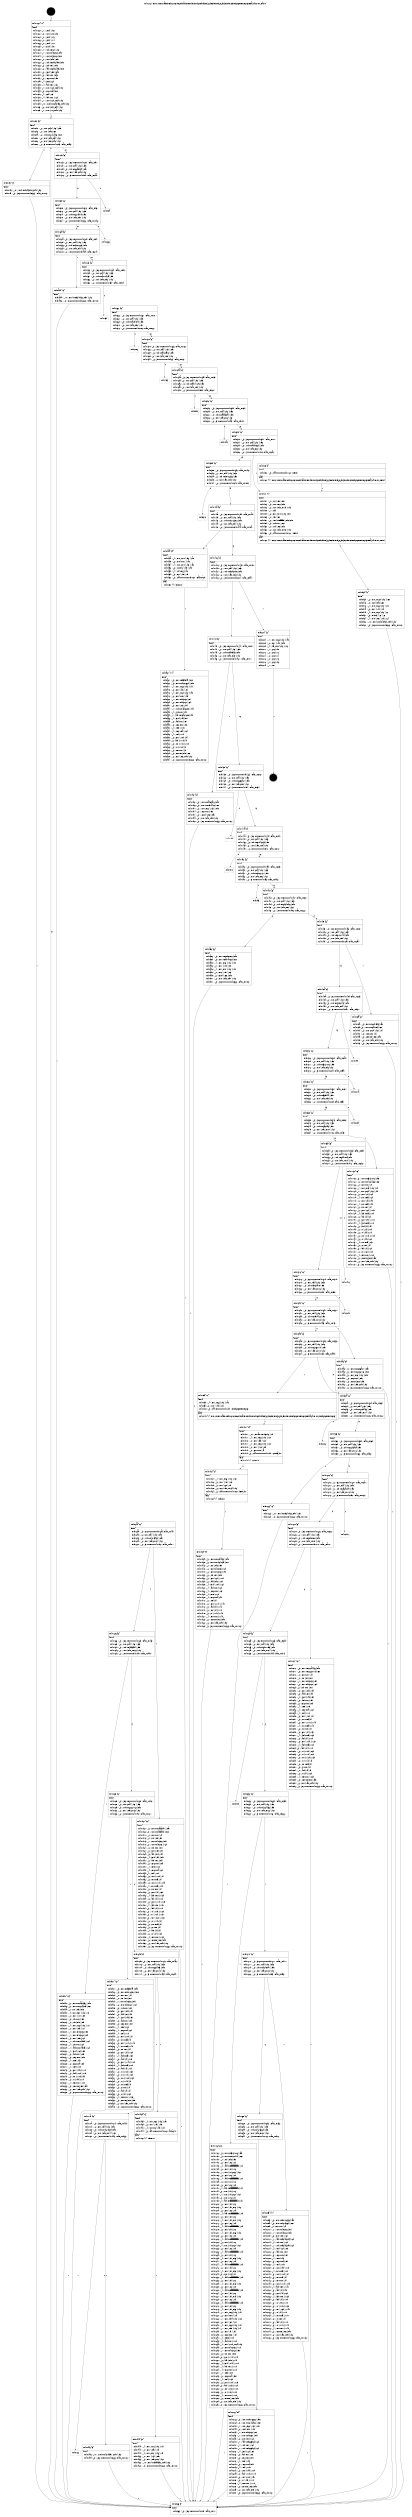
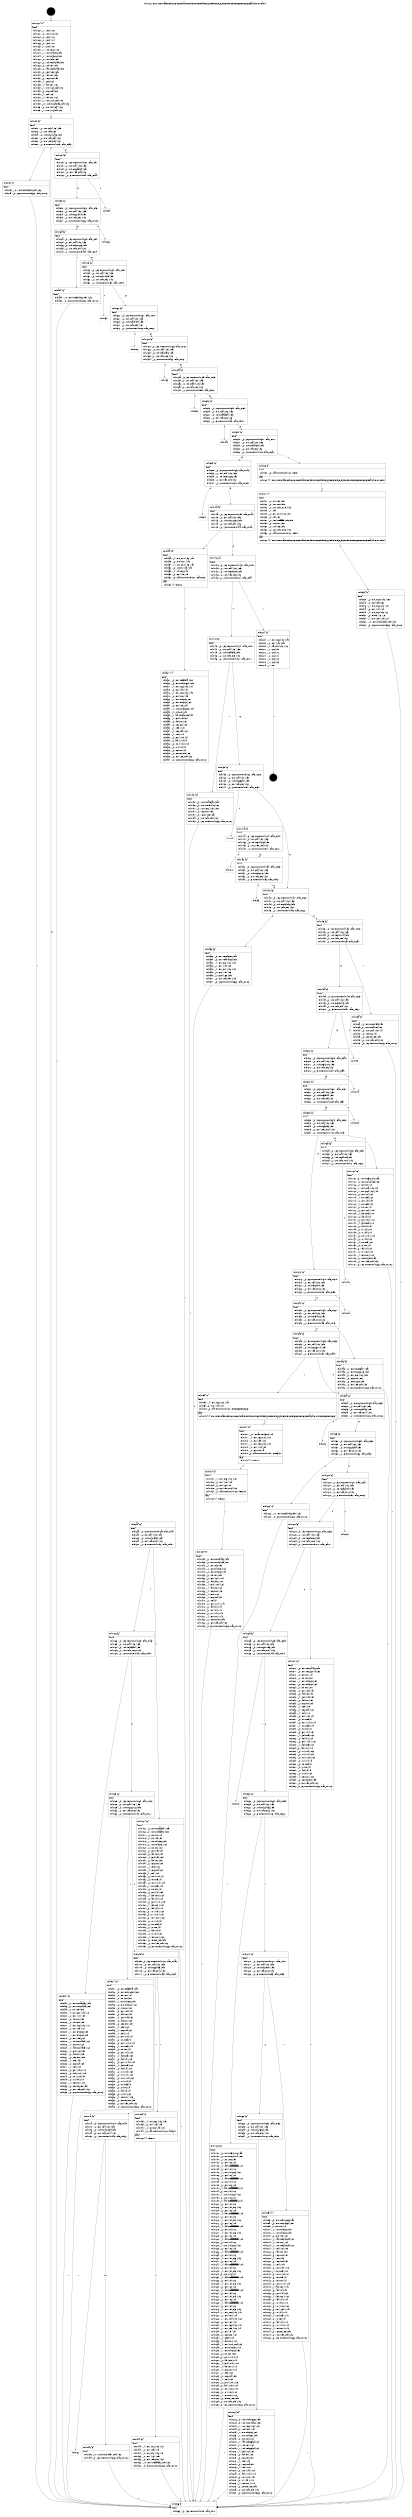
edge "0x401346 [28]" -> "0x401362 [28]": added, label "20"
edge "0x4013d2 [28]" -> "0x401b11 [44]": now "0x4013d2 [28]" -> "0x401b0c [5]"
edge "0x40145e [28]" -> "0x40147a [28]": now "0x40145e [28]" -> "0x4014b2 [28]"
edge "0x40155a [28]" -> "0x401576 [28]": now "0x40153e [28]" -> "0x401576 [28]"
